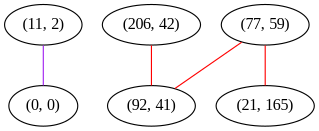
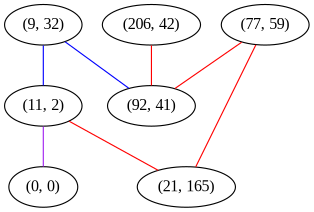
node "(9, 32)": added
edge "(11, 2)" -- "(21, 165)": added
